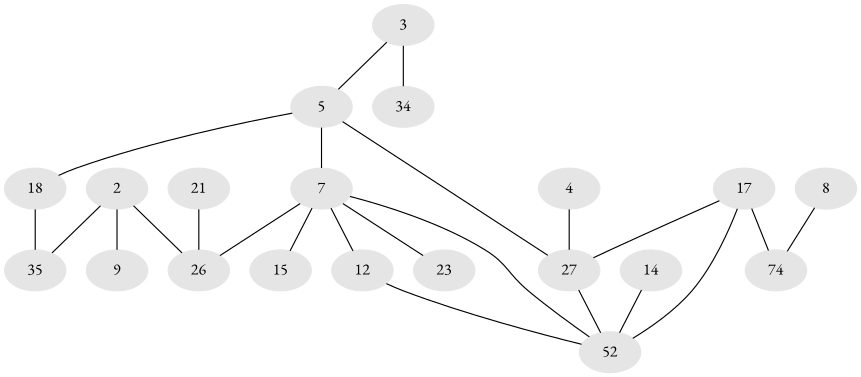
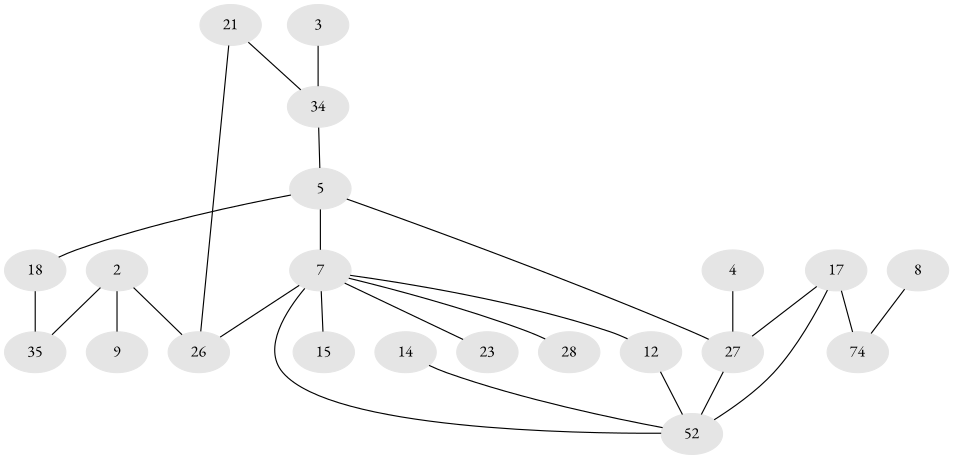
edge "21" -- "34": added
edge "3" -- "5": now "34" -- "5"
node "28": added
